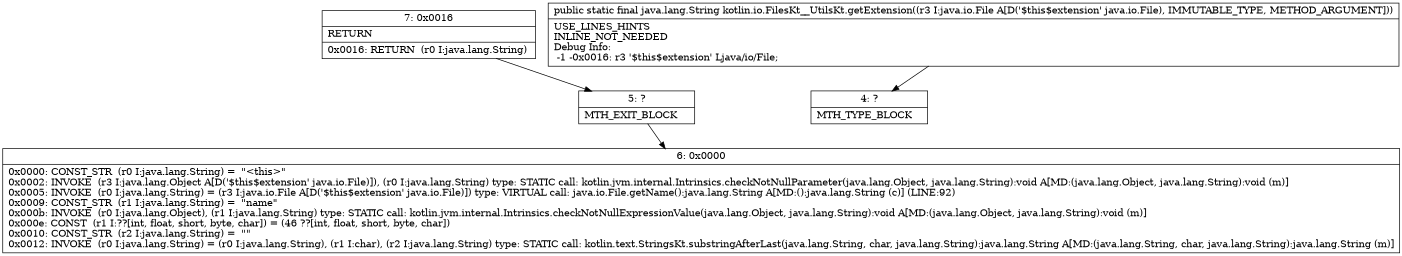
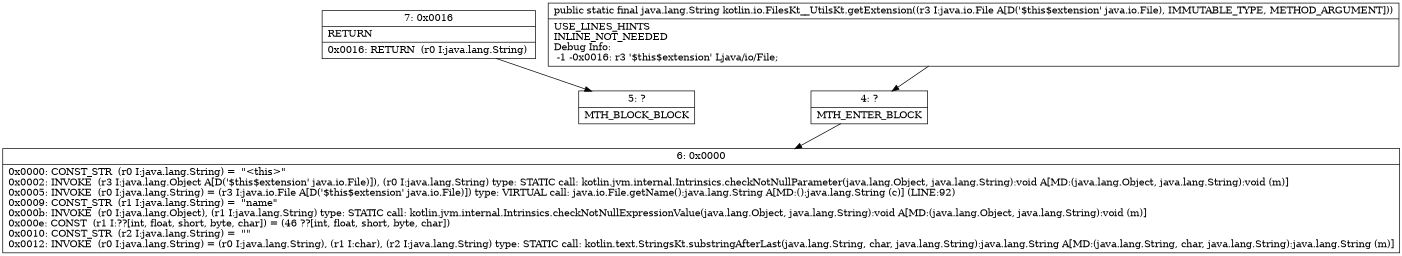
node "5: ?": text "MTH_EXIT_BLOCK" -> "MTH_BLOCK_BLOCK"
node "4: ?": text "MTH_TYPE_BLOCK" -> "MTH_ENTER_BLOCK"
edge "5: ?" -> "6: 0x0000": now "4: ?" -> "6: 0x0000"
